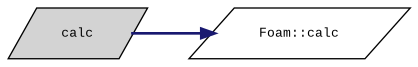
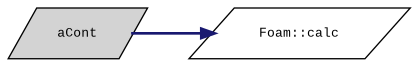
node "calc": label "calc" -> "aCont"
